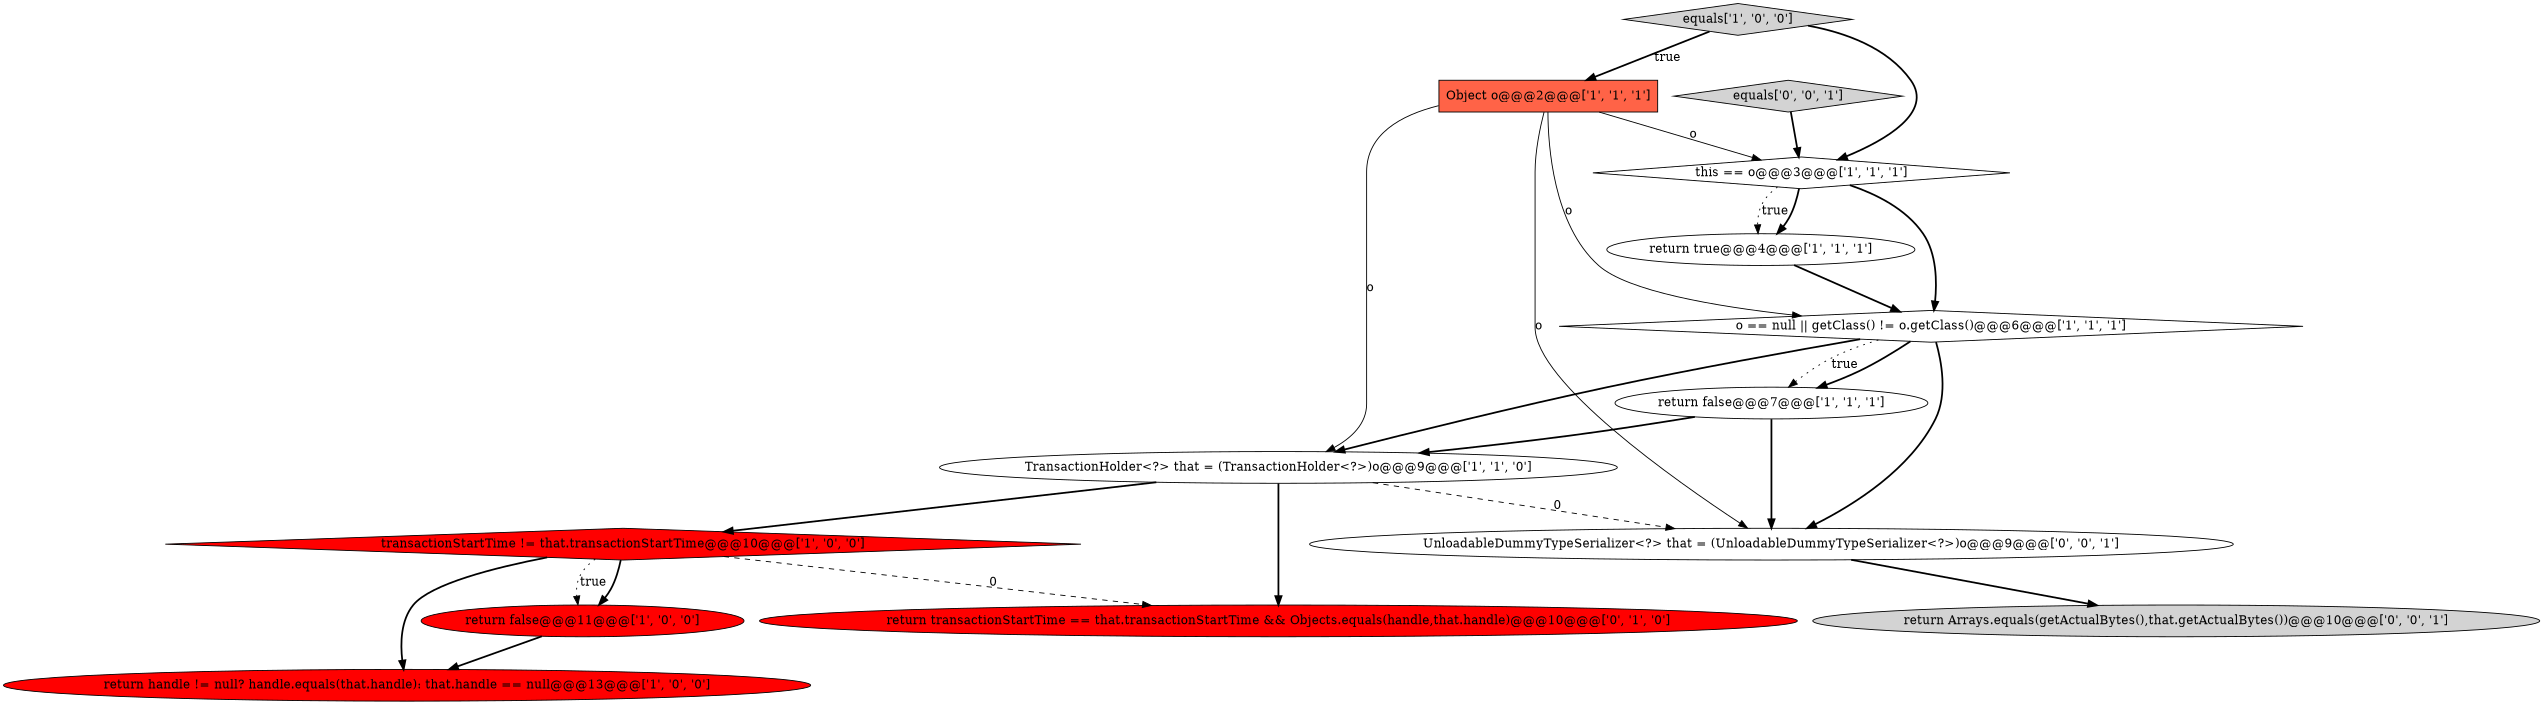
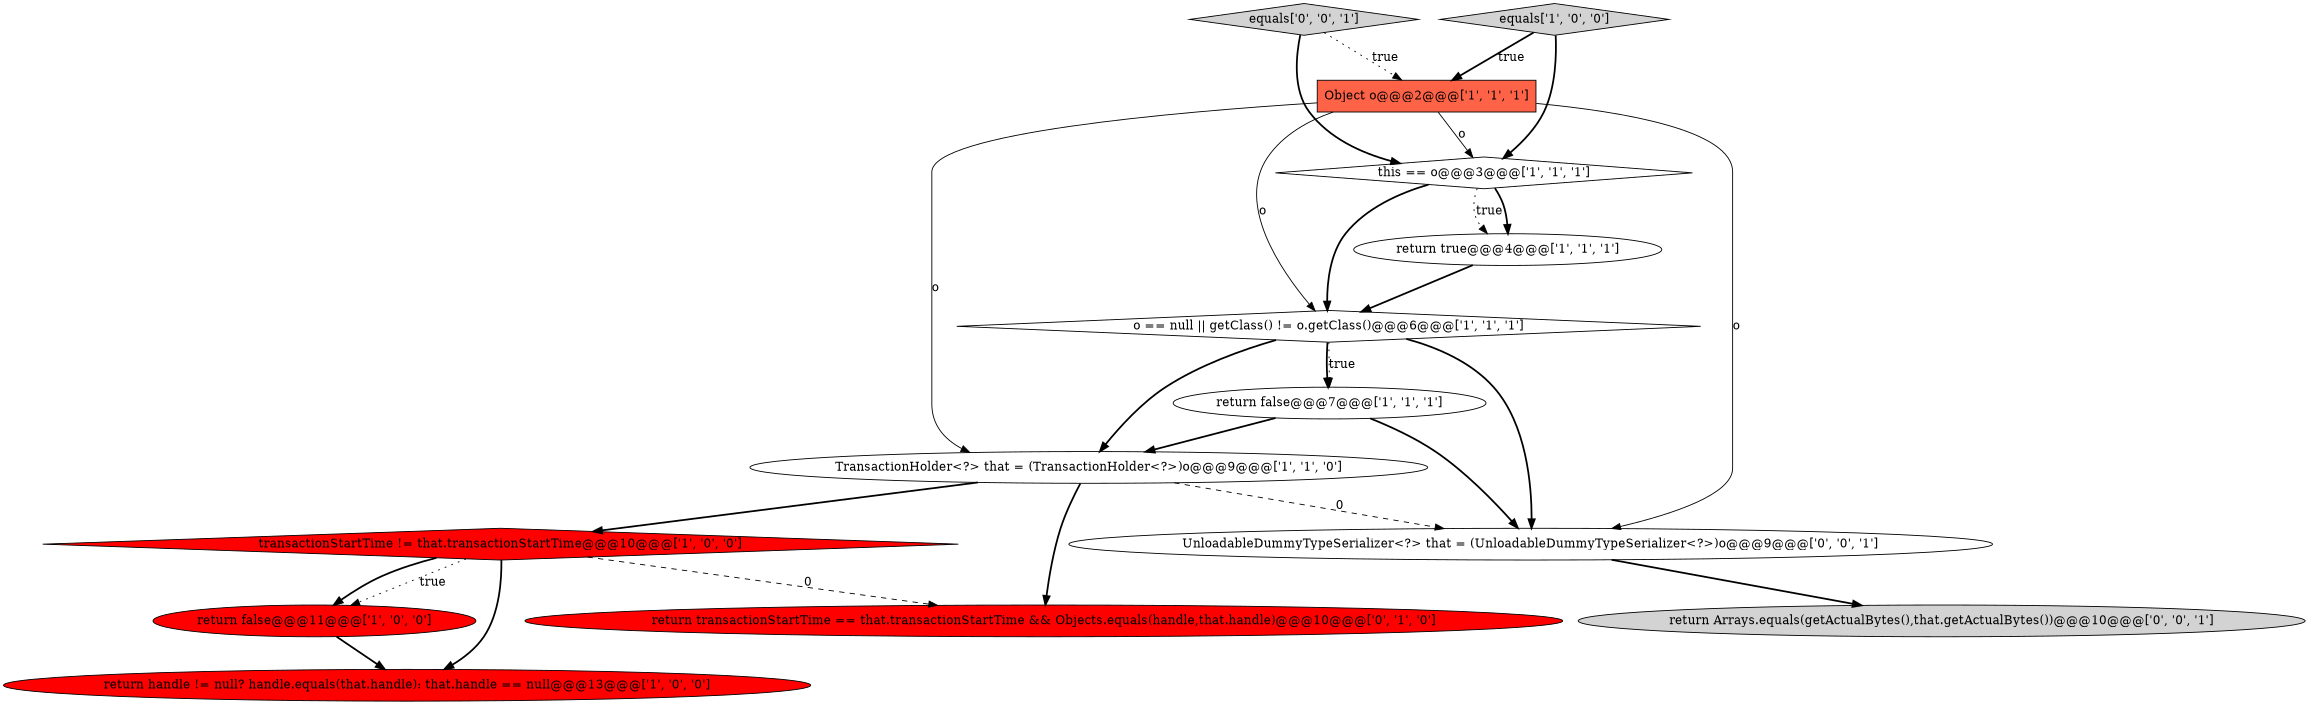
edge "equals['0', '0', '1']" -> "Object o@@@2@@@['1', '1', '1']": added, label "true"
